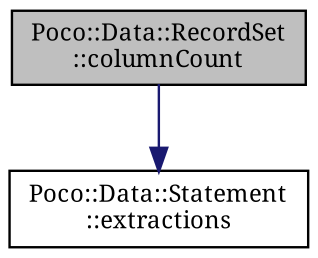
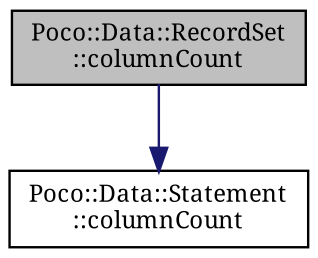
node "Poco::Data::Statement ::extractions": label "Poco::Data::Statement ::extractions" -> "Poco::Data::Statement ::columnCount"
